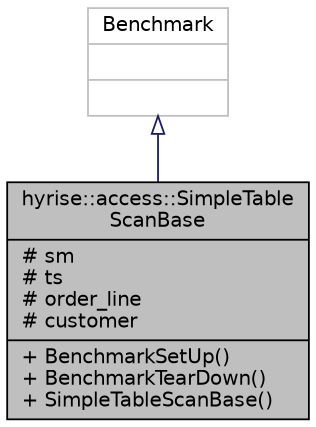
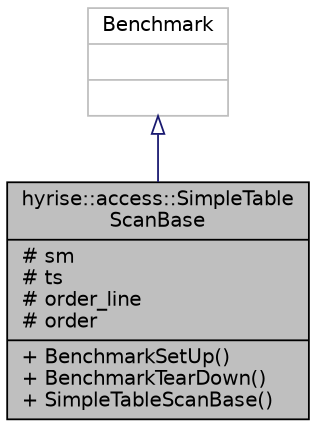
node "hyrise::access::SimpleTable": text "# customer" -> "# order"
